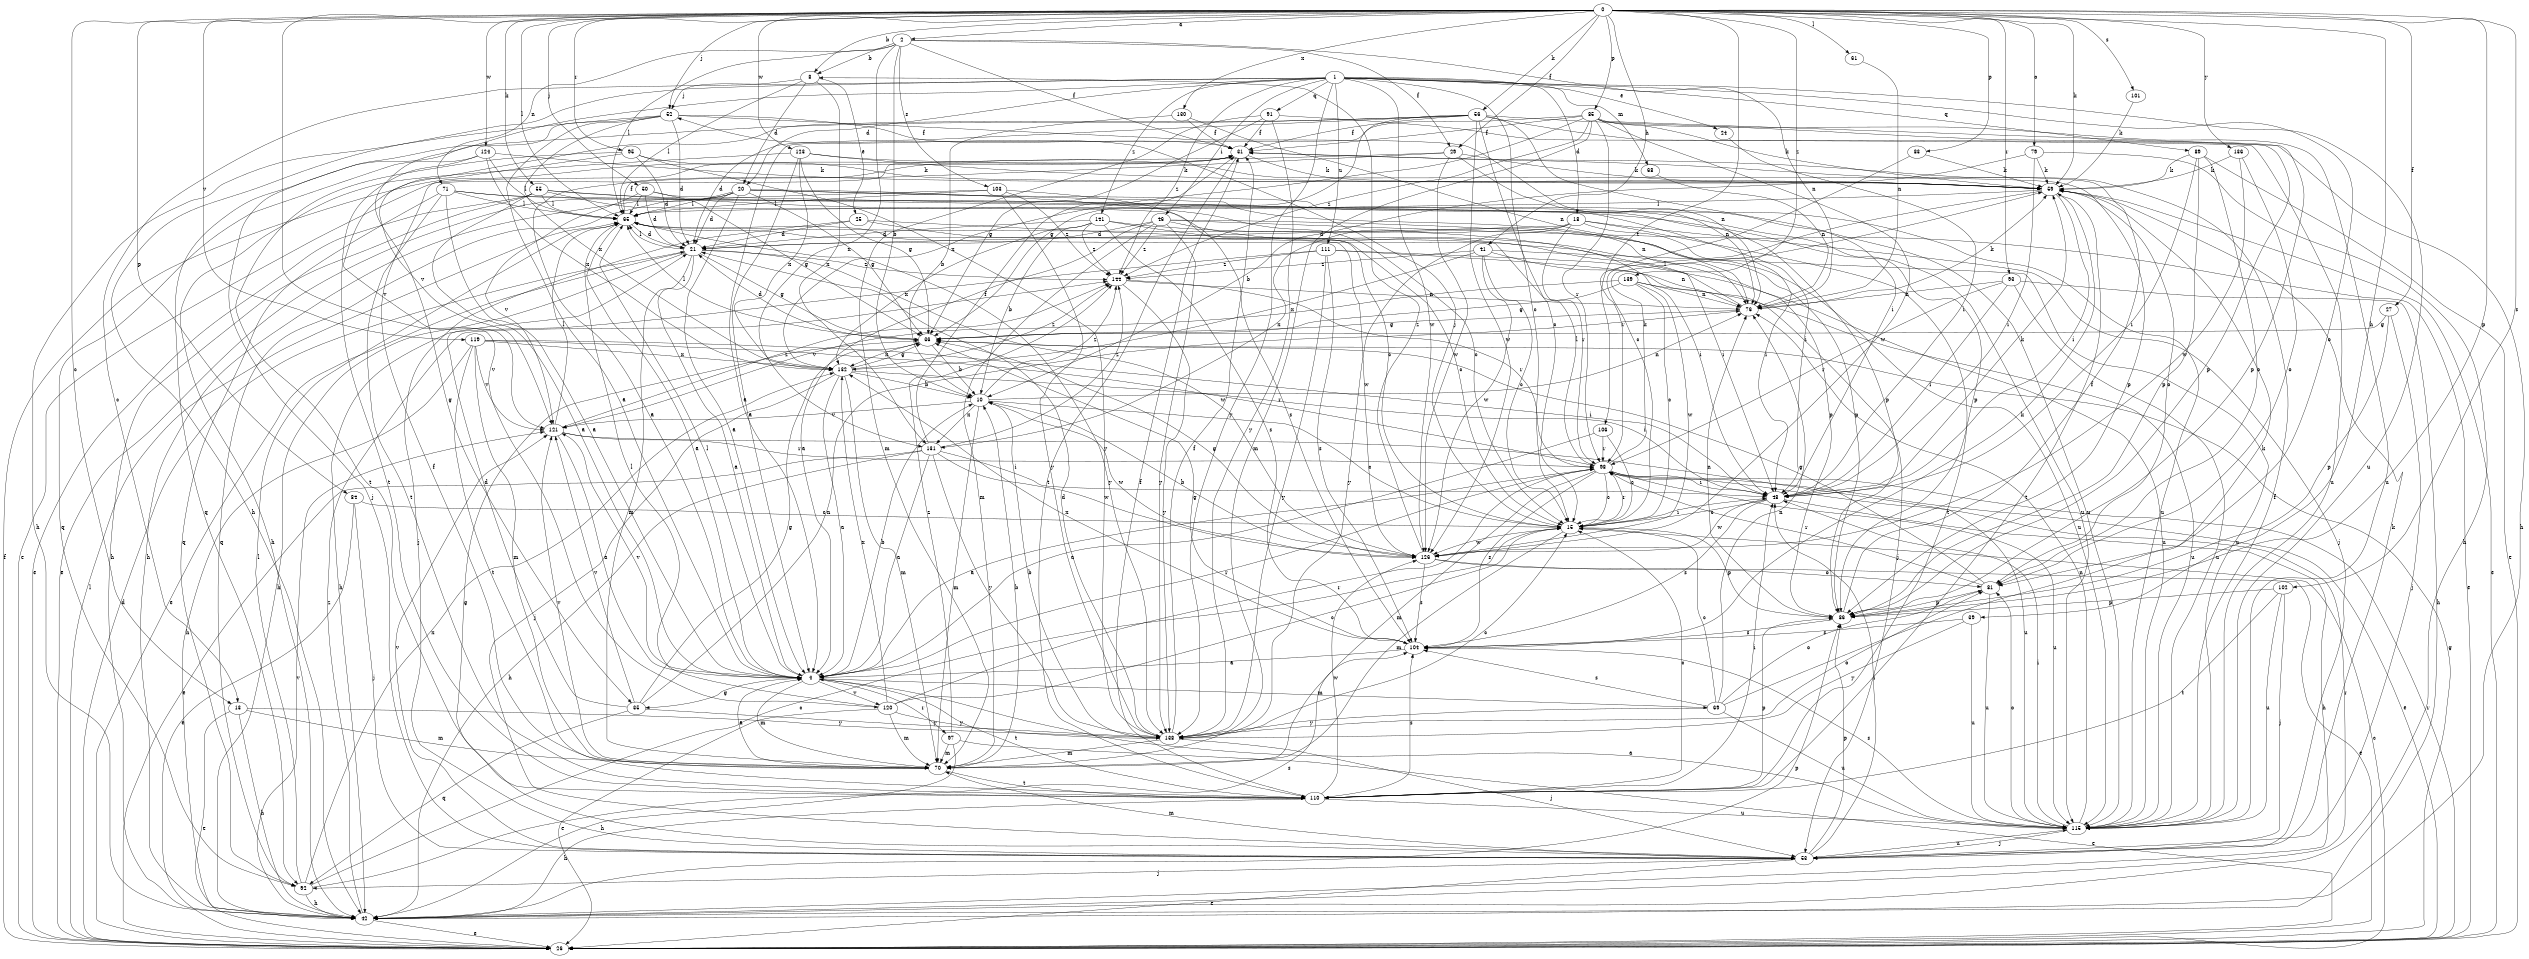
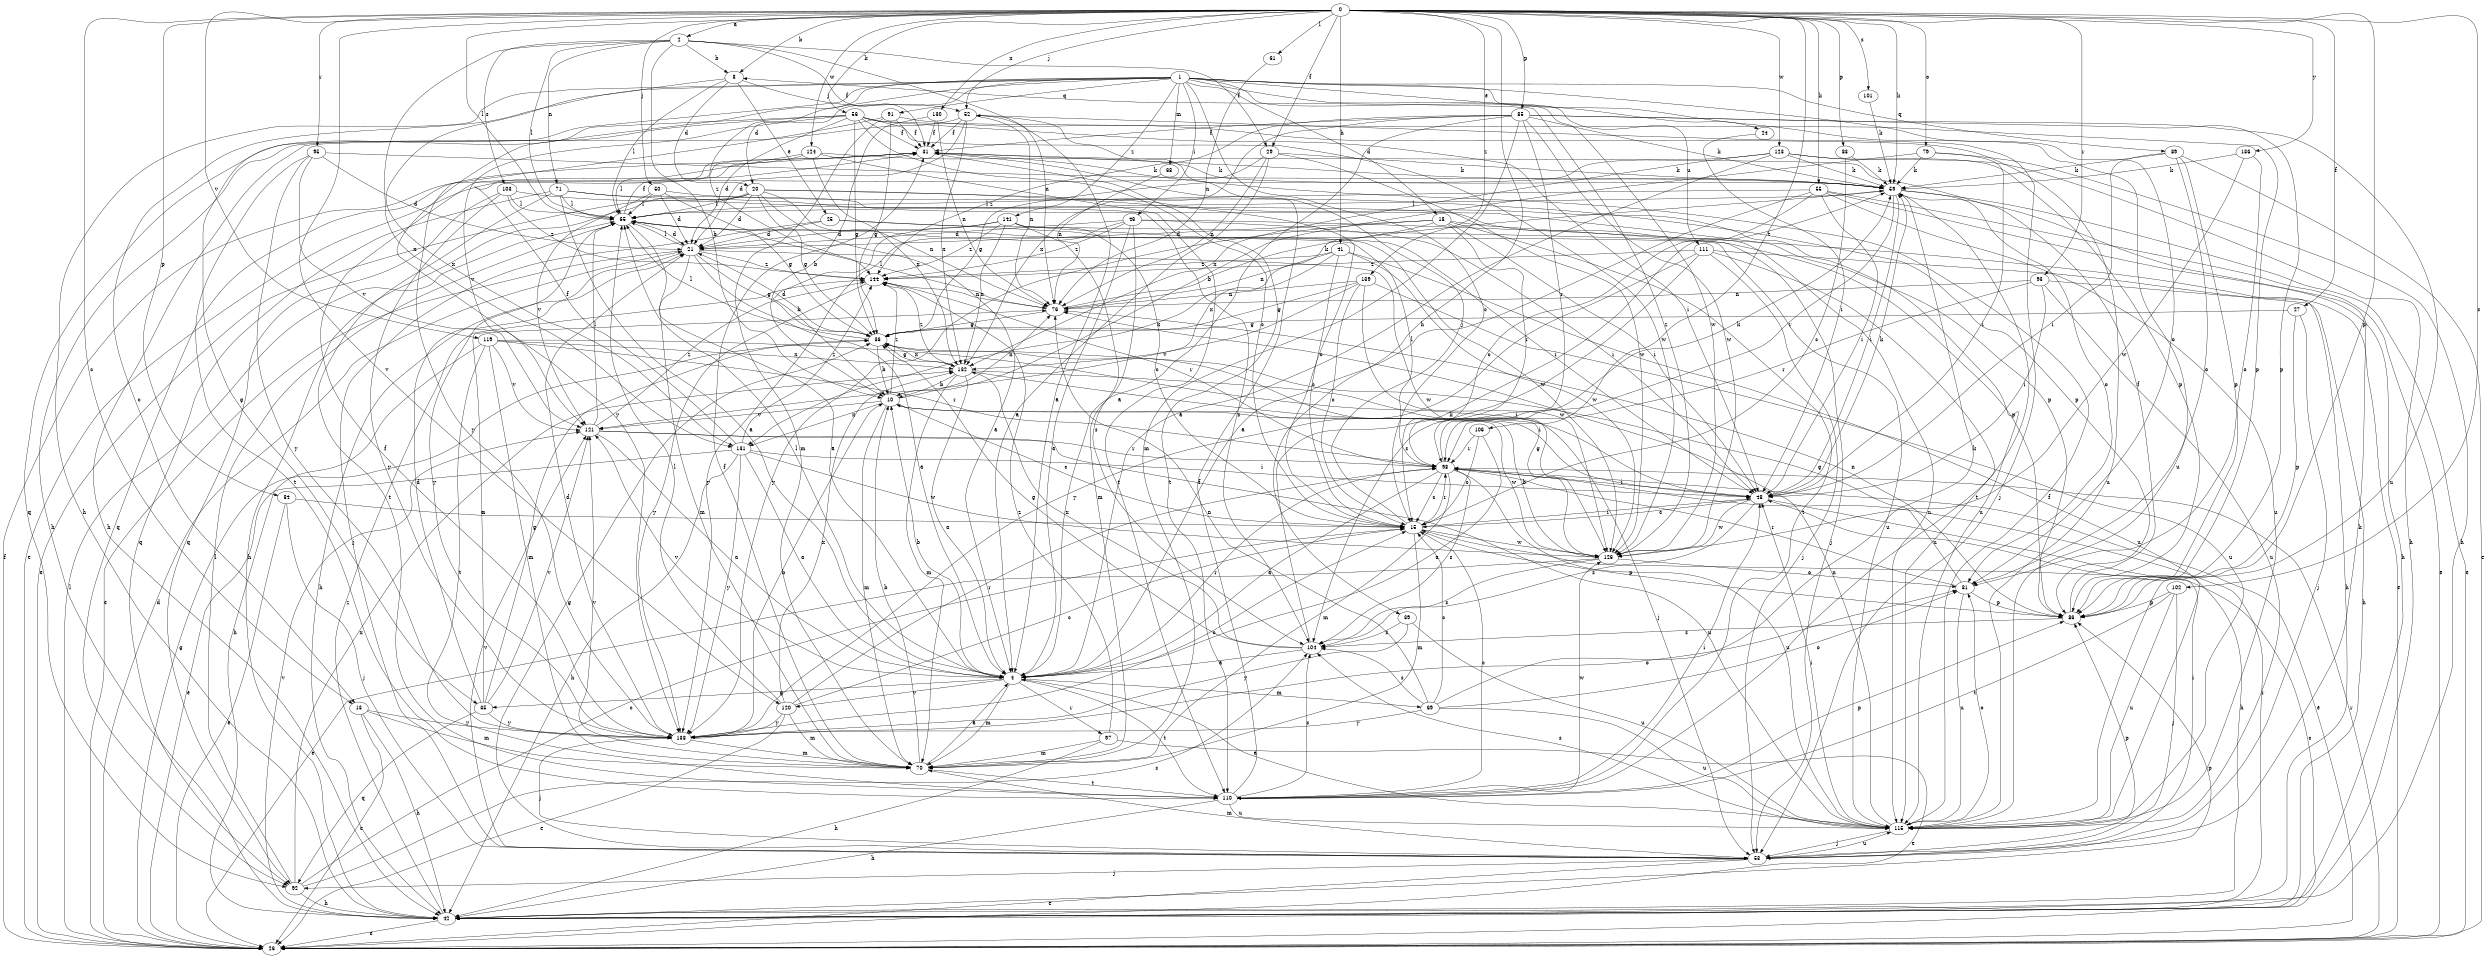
edge "46" -> "86": removed, label "p"
